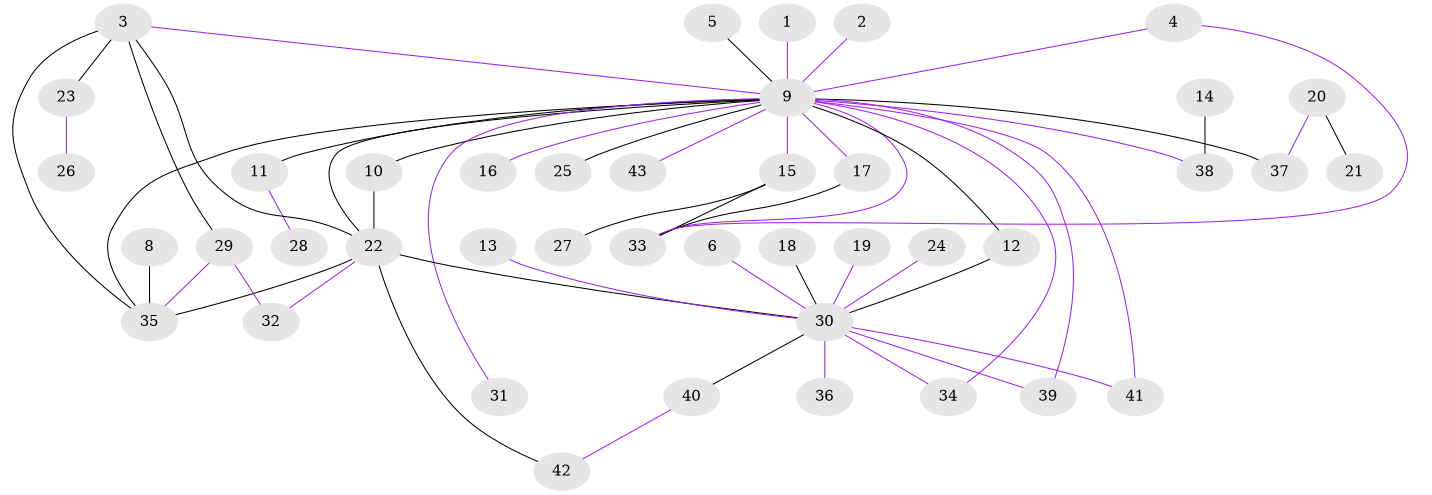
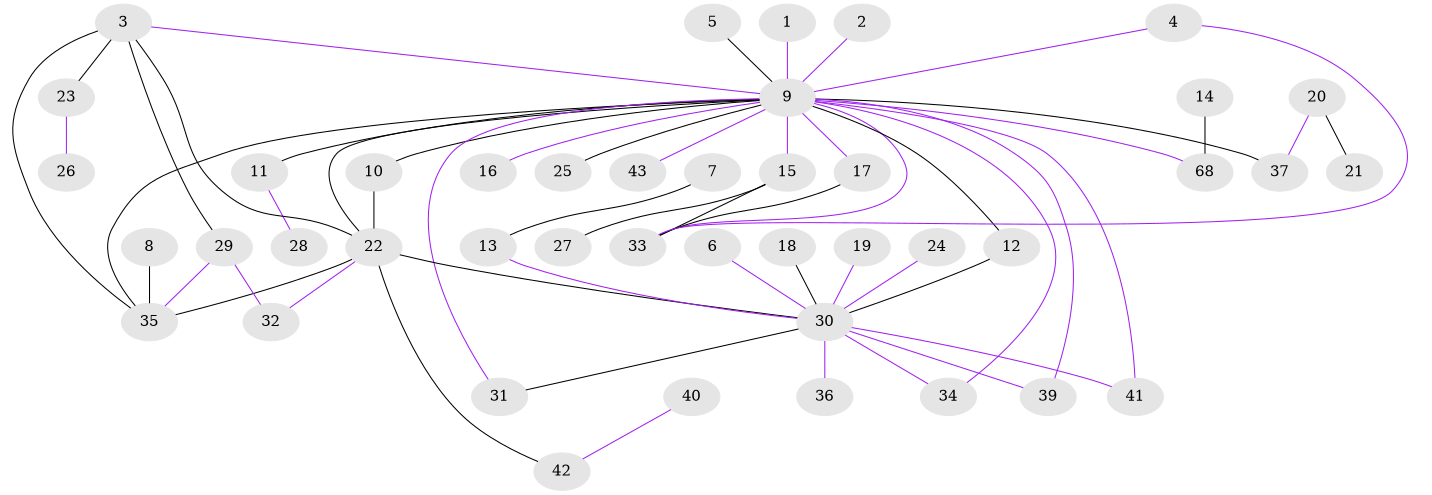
node "7": added
node "38": label "38" -> "68"
edge "30" -- "40": now "30" -- "31"
